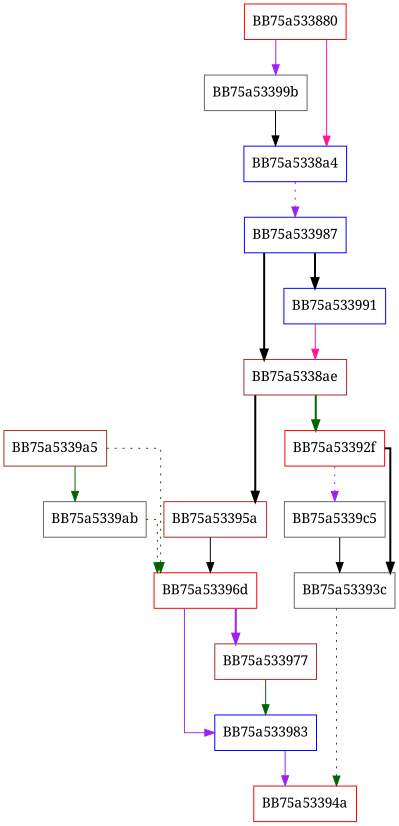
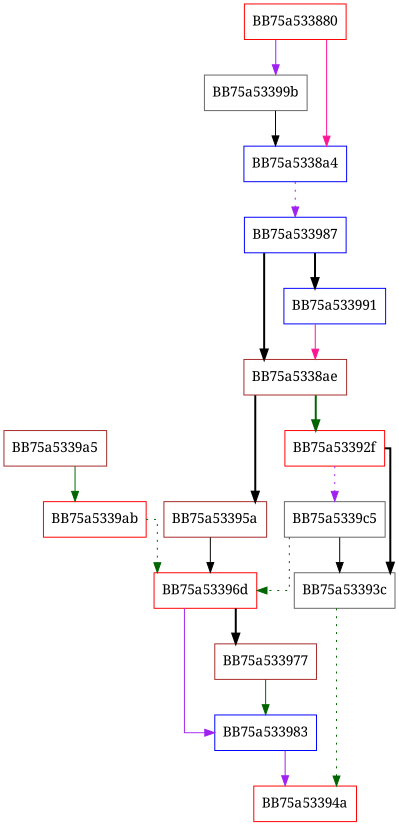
edge "BB75a5339a5" -> "BB75a53396d": now "BB75a5339c5" -> "BB75a53396d"
node "BB75a5339ab": color gray40 -> red
edge "BB75a53396d" -> "BB75a533977": color purple -> black
